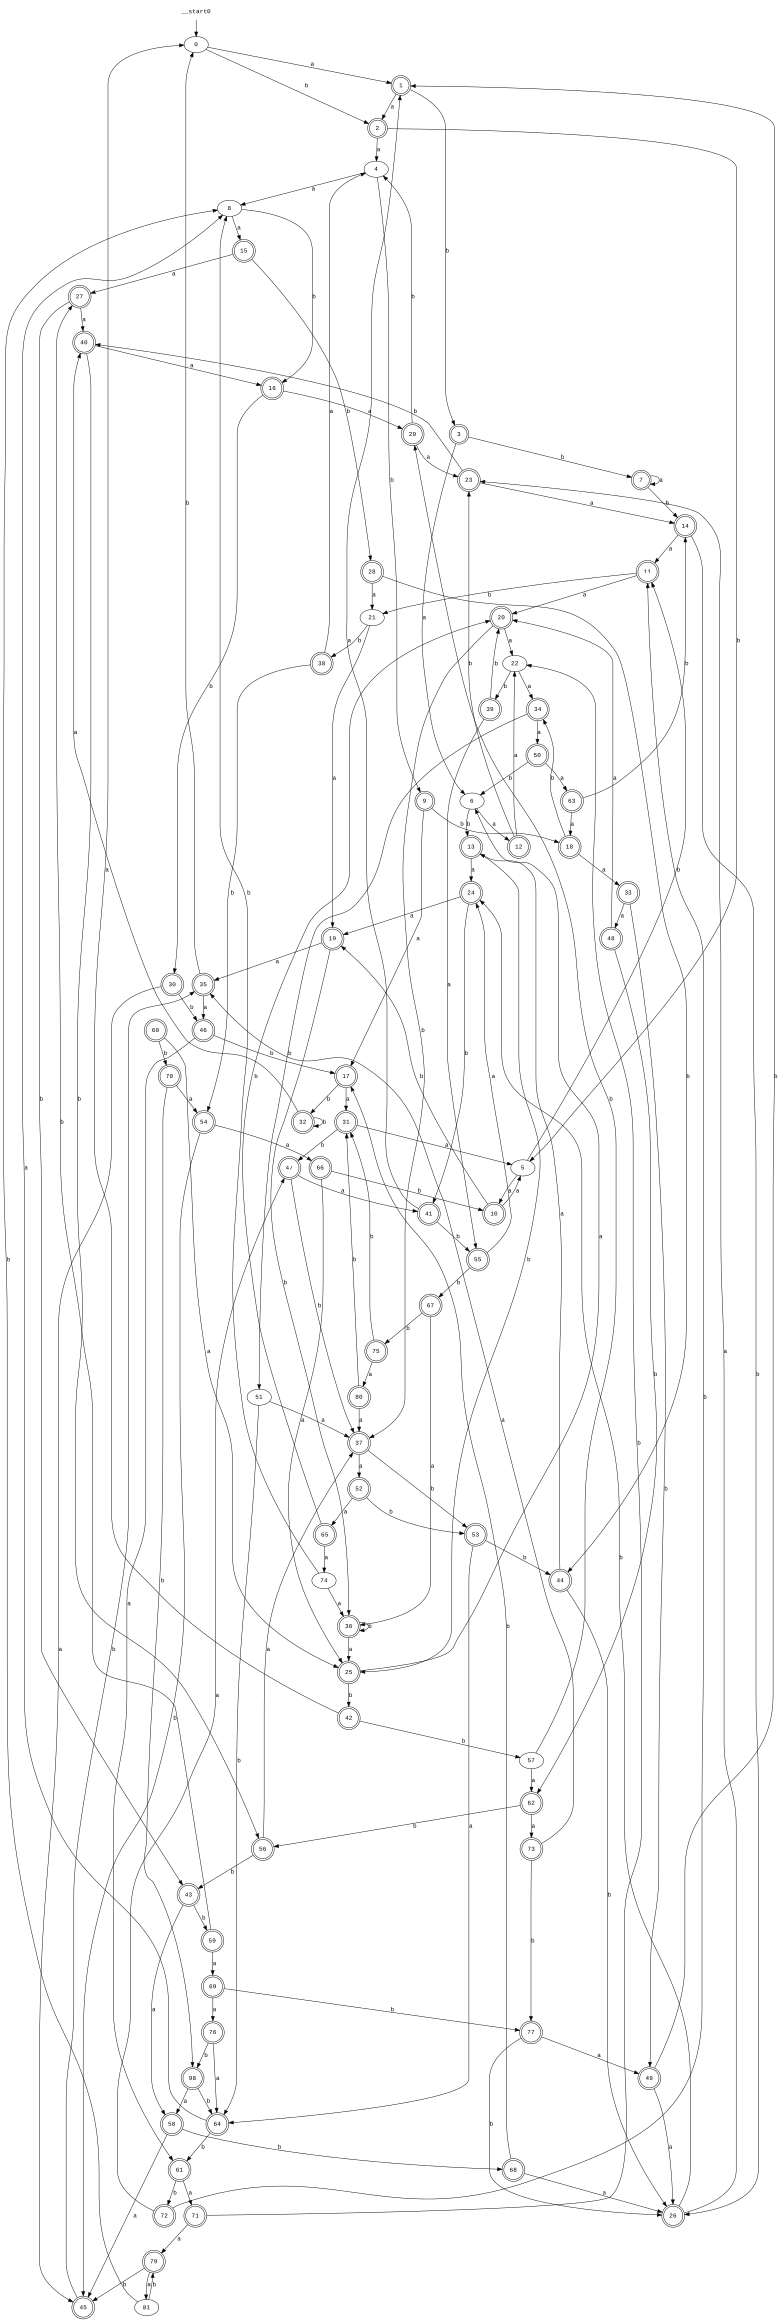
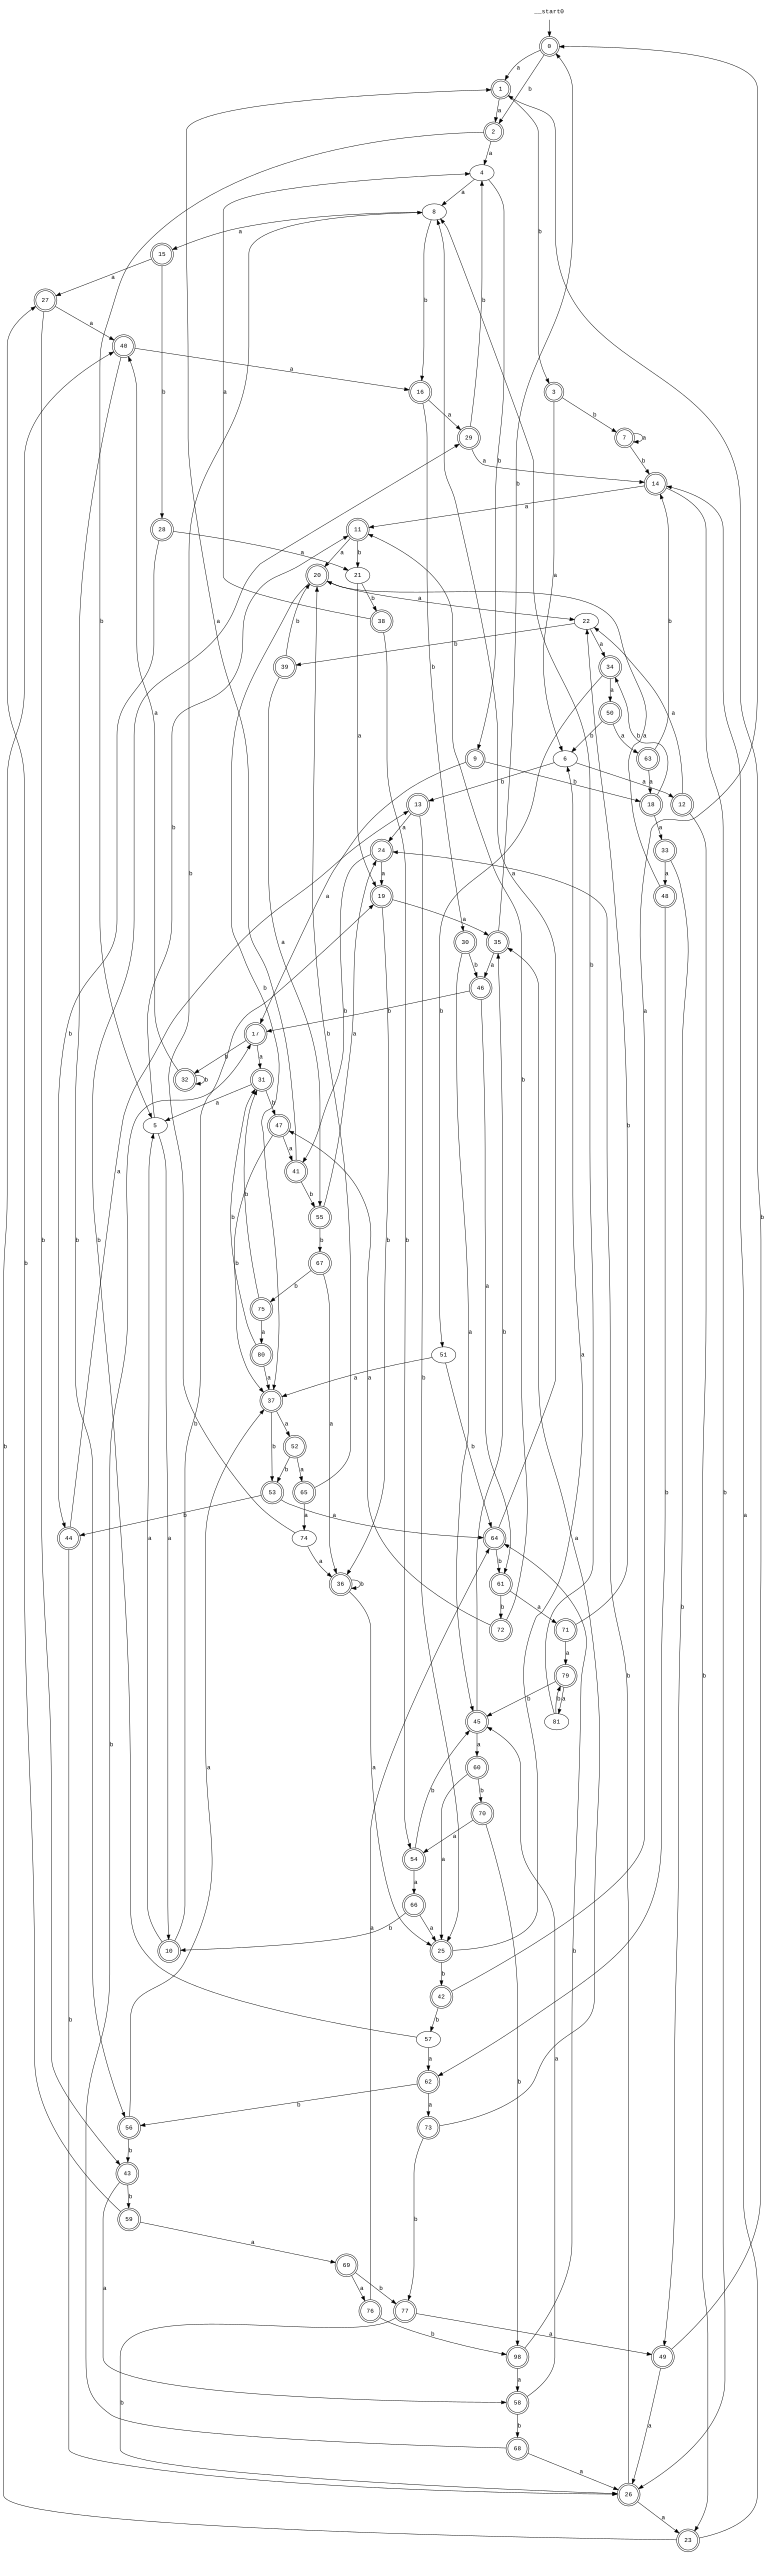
node "0": shape ellipse -> doublecircle
edge "29" -> "23": now "29" -> "14"
edge "45" -> "60": added, label "a"
